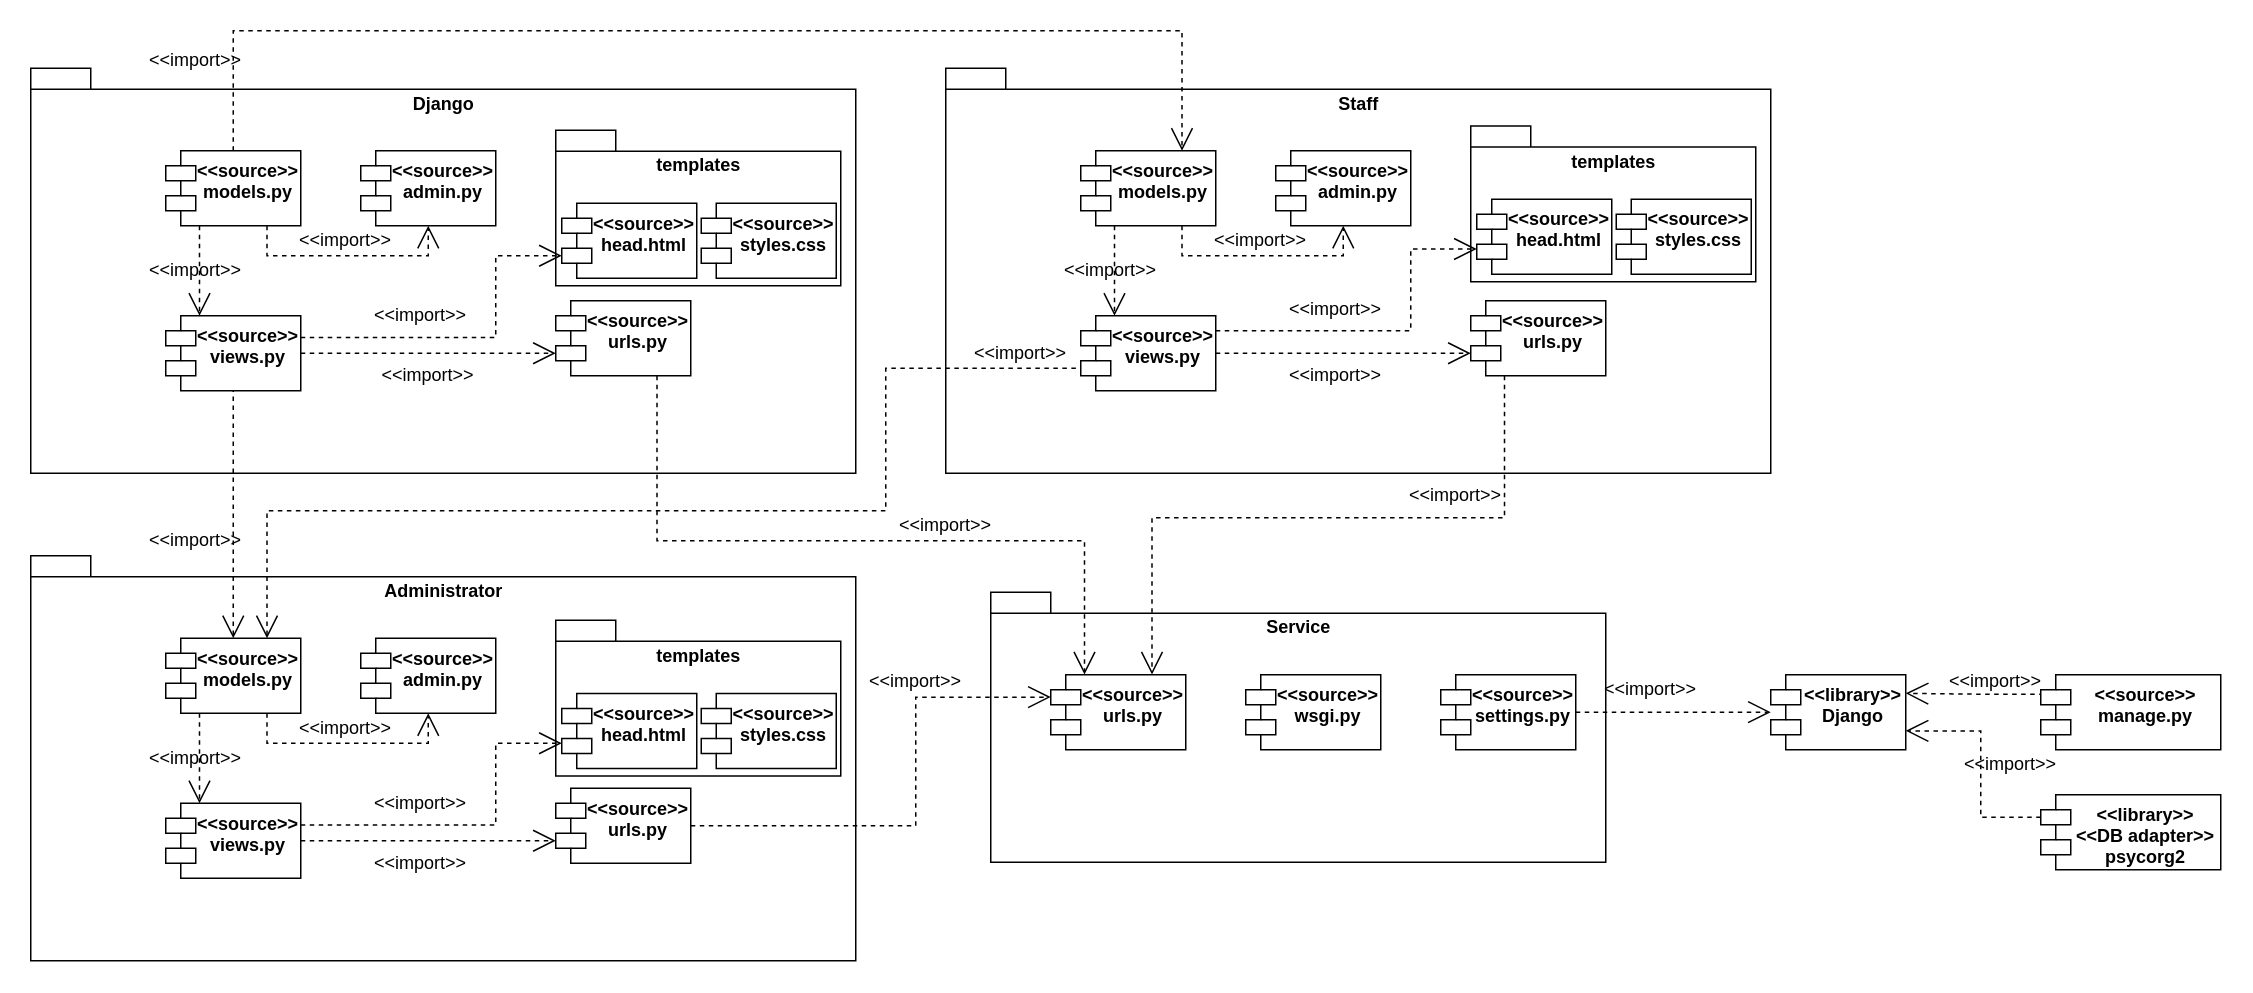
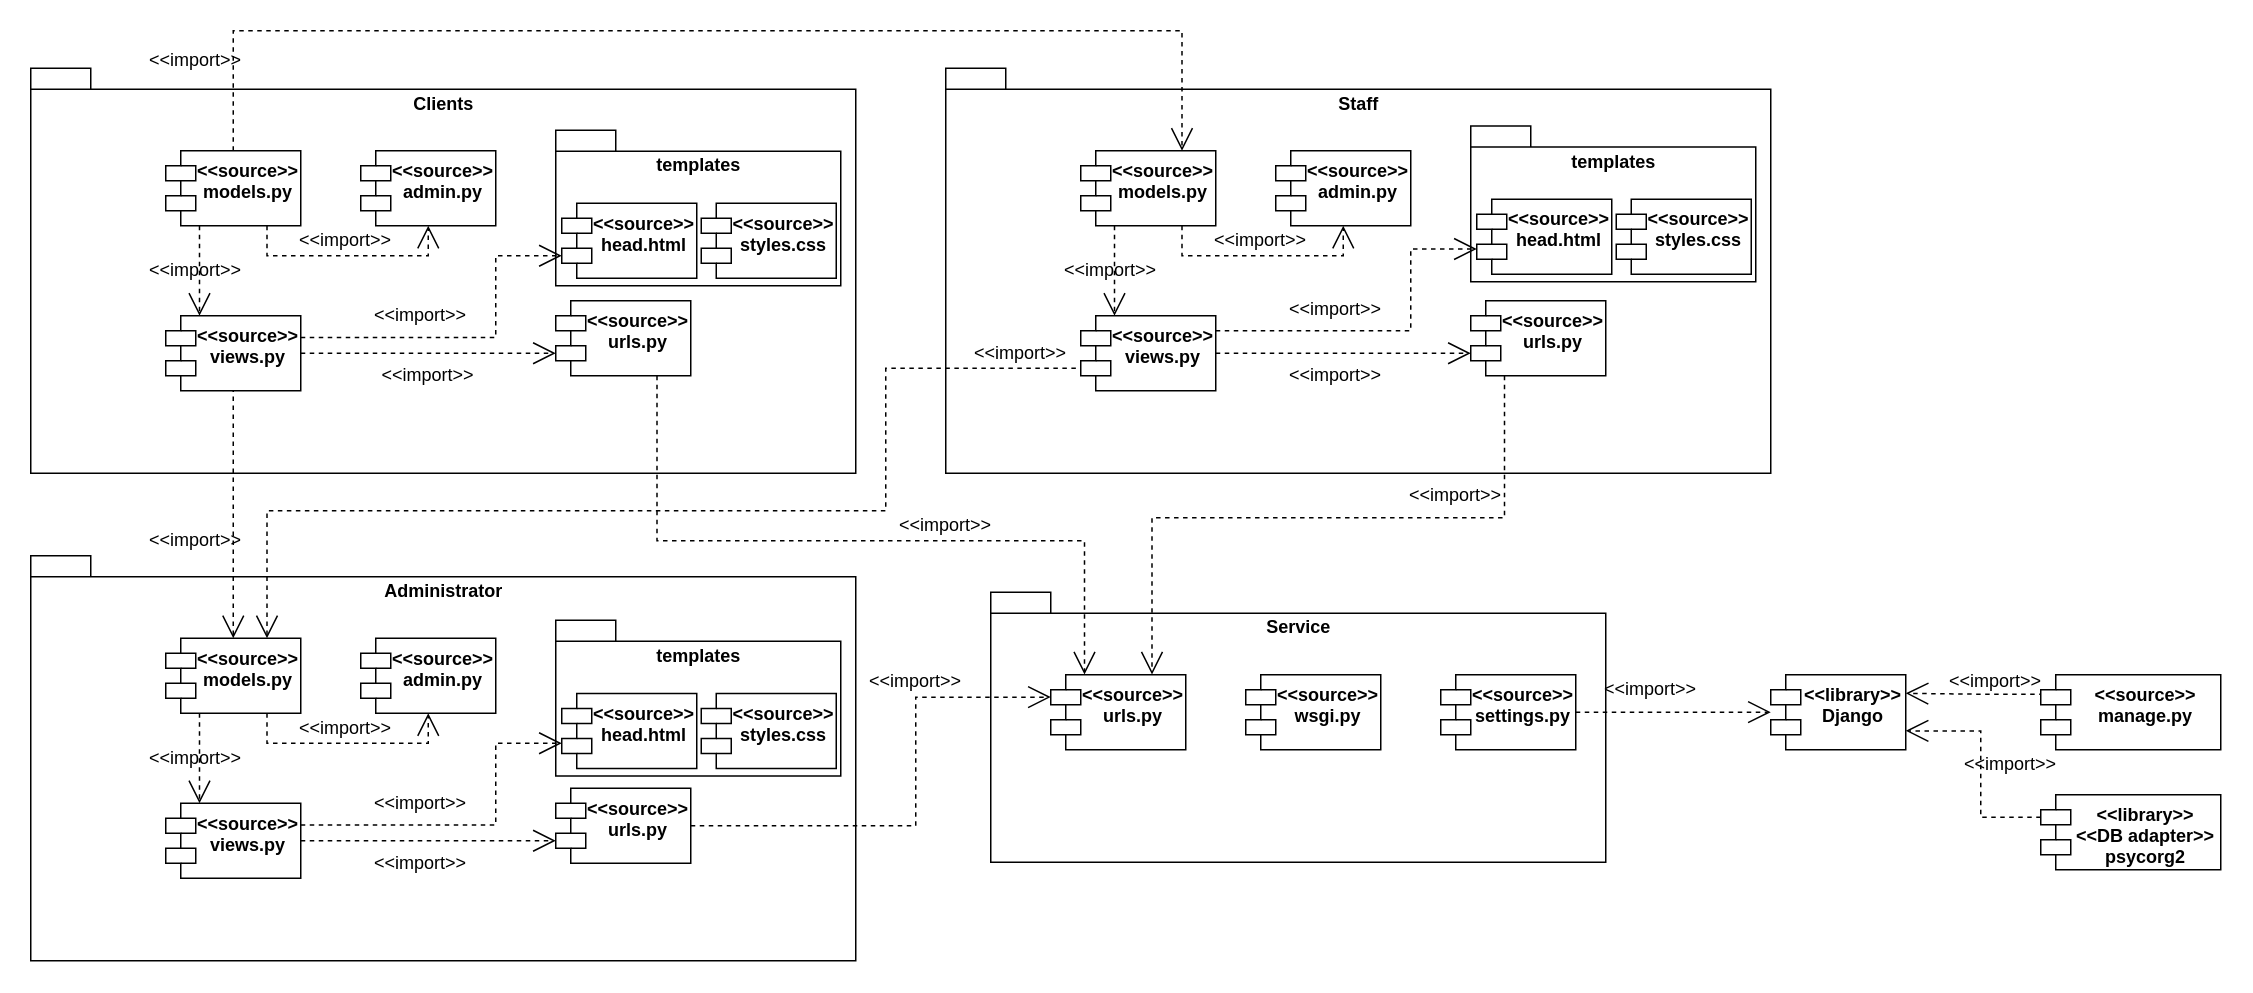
node "Django": label "Django" -> "Clients"
